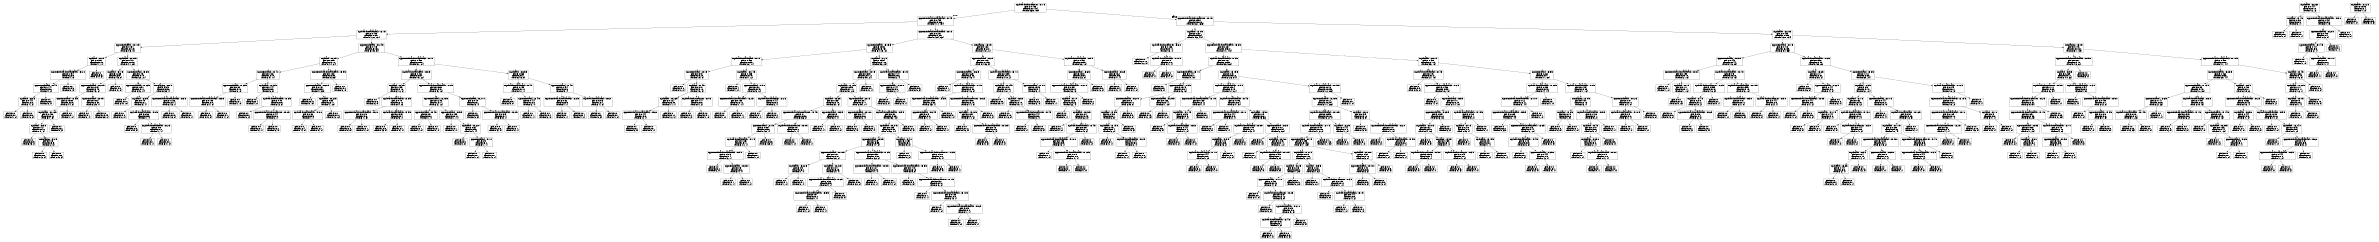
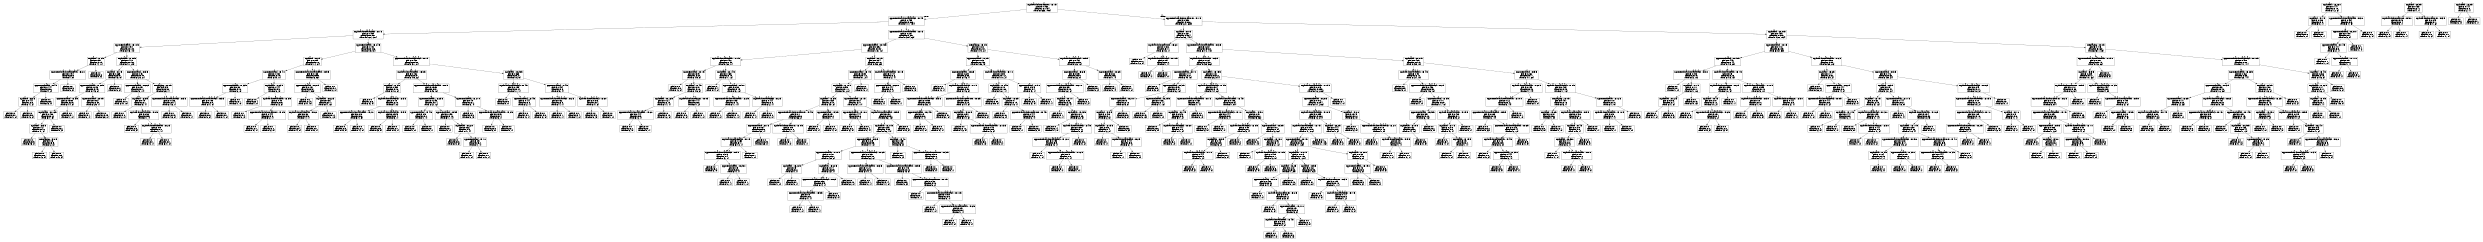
edge "my_hand <= 1.5 gini = 0.111 samples = 17 value = [1, 16]" -> "my_health <= 12.5 gini = 0.375 samples = 4 value = [1, 3]": added
edge "my_health <= 18.5 gini = 0.32 samples = 20 value = [4, 16]" -> "my_hand <= 3.5 gini = 0.463 samples = 11 value = [4, 7]": removed
edge "my_health <= 9.5 gini = 0.124 samples = 15 value = [14, 1]" -> "my_health <= 8.5 gini = 0.444 samples = 3 value = [2, 1]": removed
